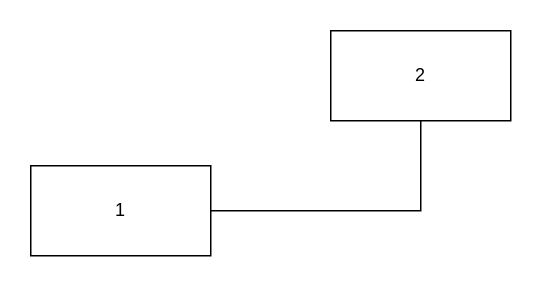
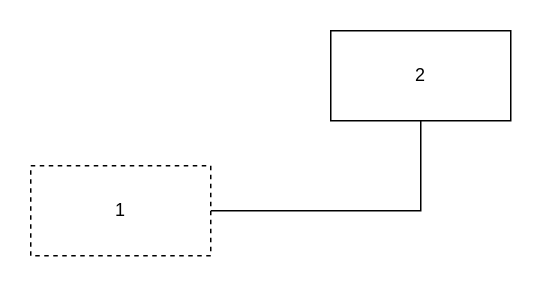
node "1": style solid -> dashed
